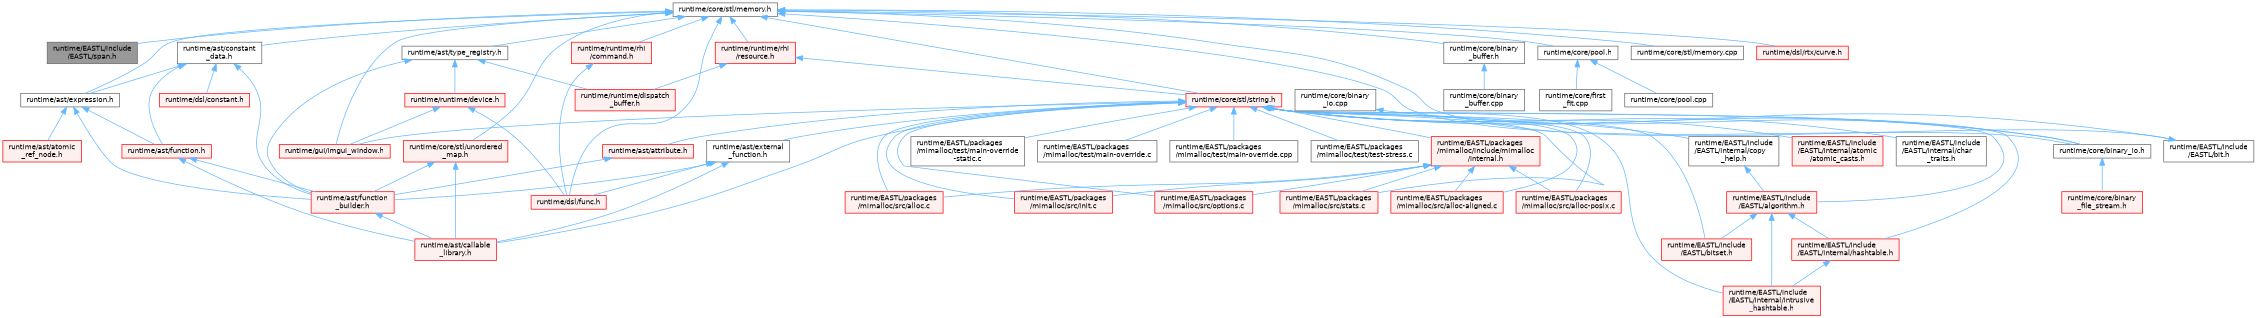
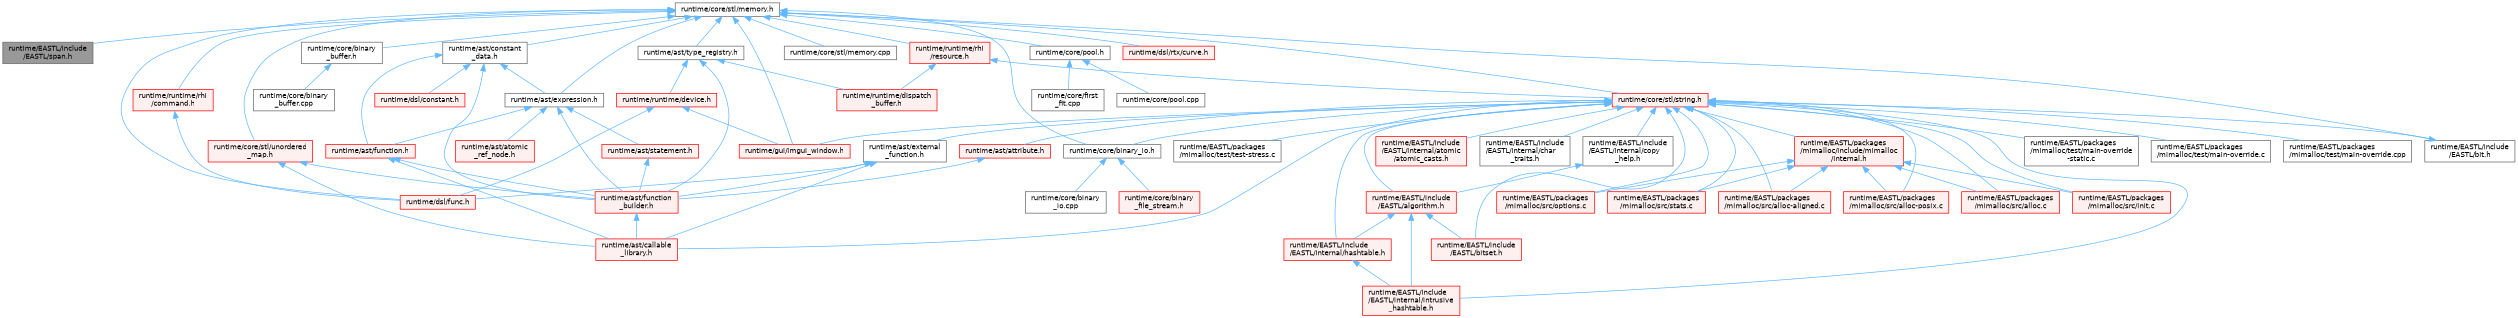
edge "runtime/core/binary_io.h" -> "runtime/core/binary _io.cpp": reversed
node "runtime/ast/statement.h": added
